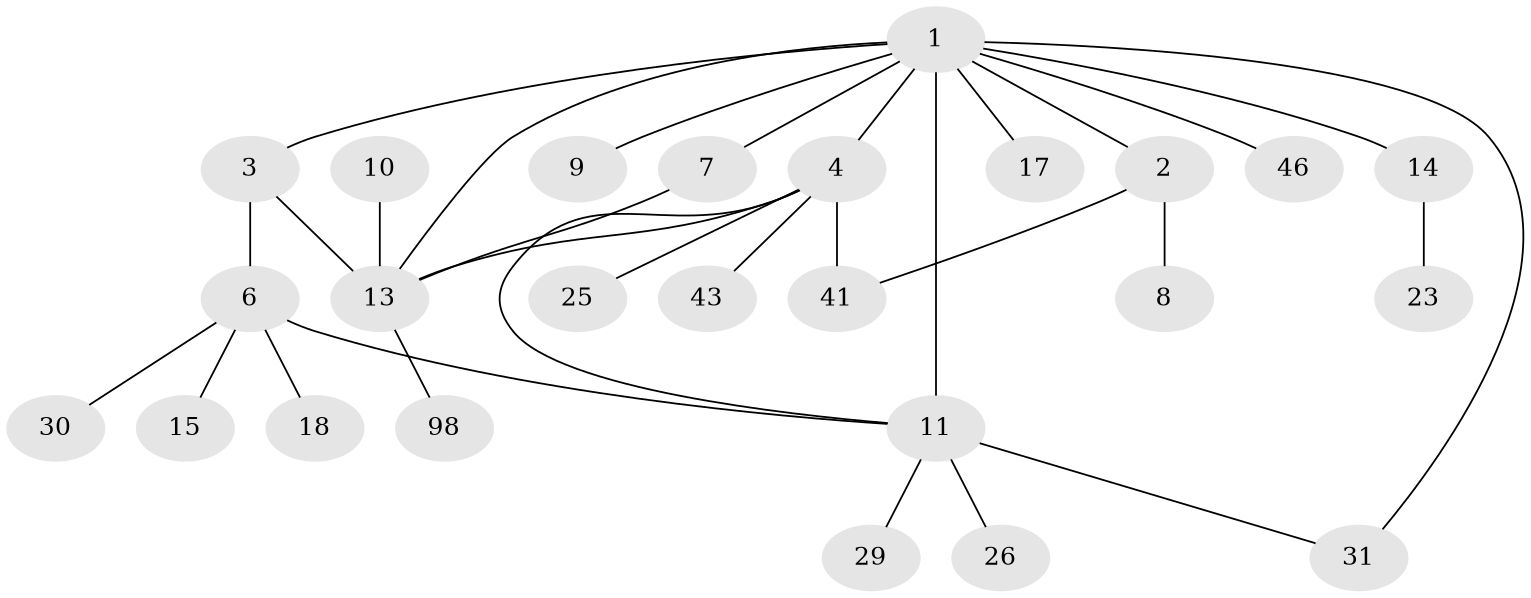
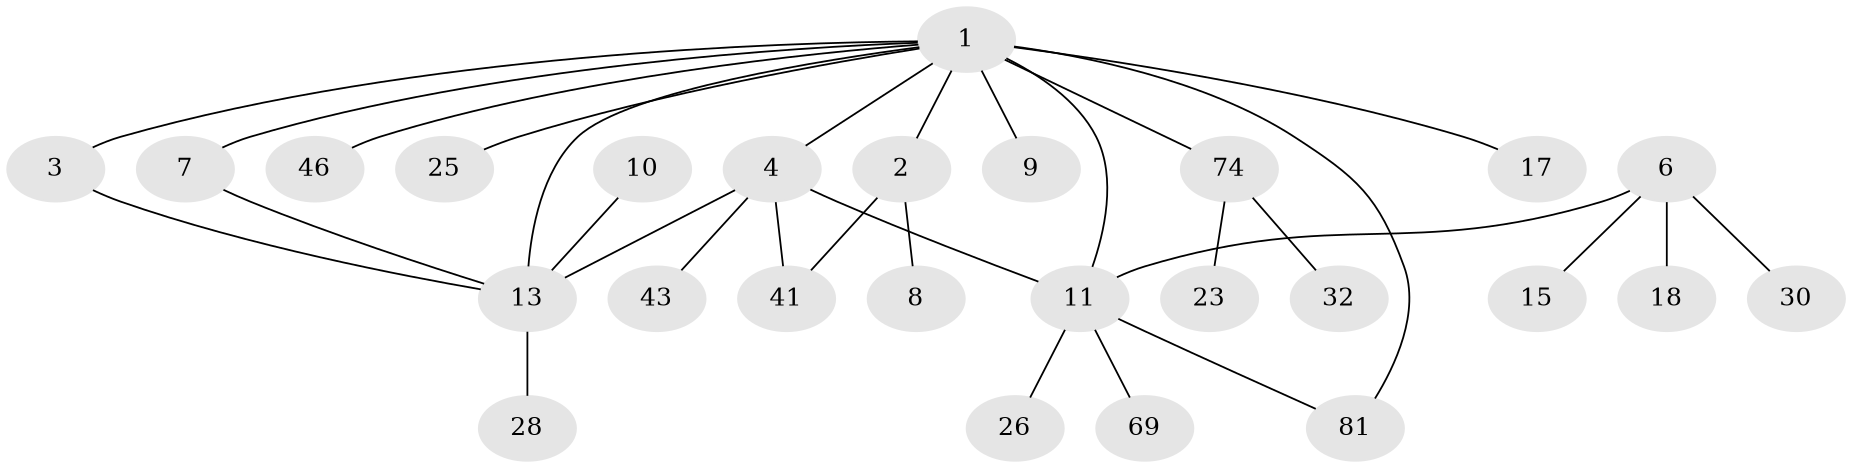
node "14": label "14" -> "74"
edge "3" -- "6": removed
edge "4" -- "25": now "1" -- "25"
node "32": added
node "98": label "98" -> "28"
node "29": label "29" -> "69"
node "31": label "31" -> "81"
